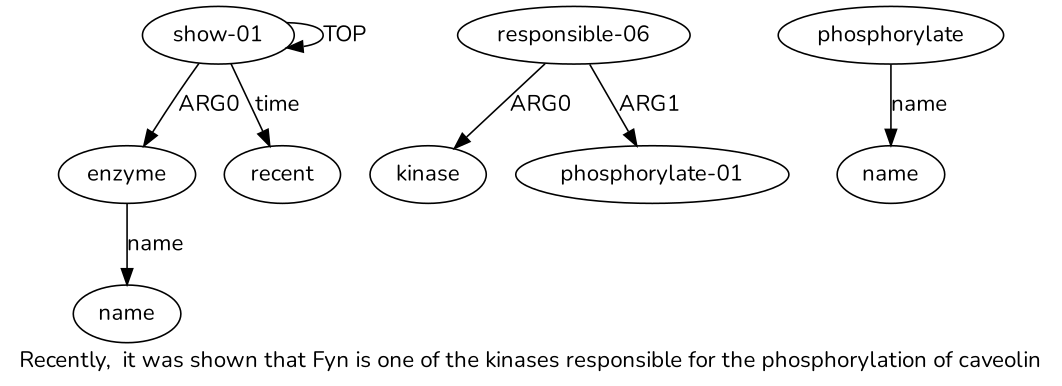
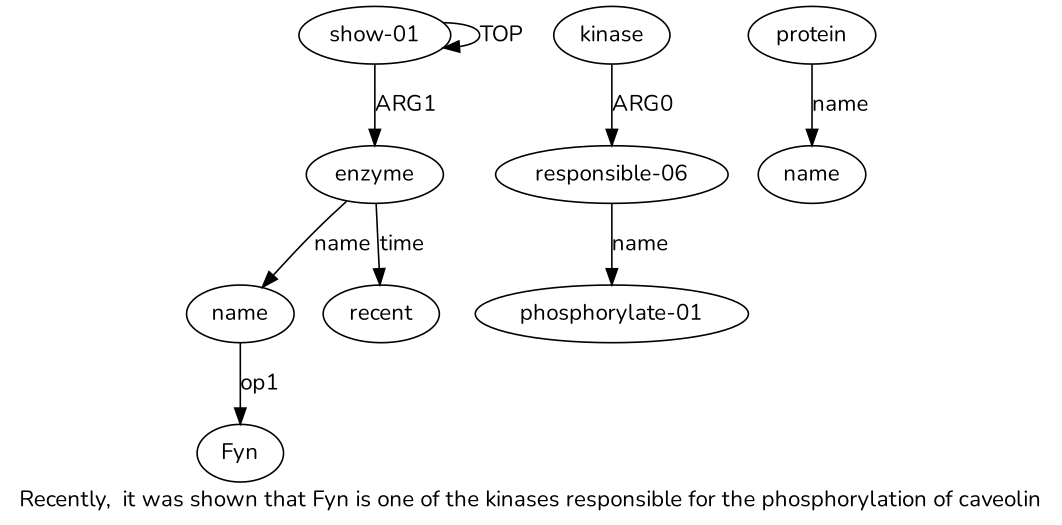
node "phosphorylate": label "phosphorylate" -> "protein"
edge "show-01" -> "recent": now "enzyme" -> "recent"
edge "responsible-06" -> "kinase": reversed
edge "show-01" -> "enzyme": label "ARG0" -> "ARG1"
edge "responsible-06" -> "phosphorylate-01": label "ARG1" -> "name"
node "Fyn": added
